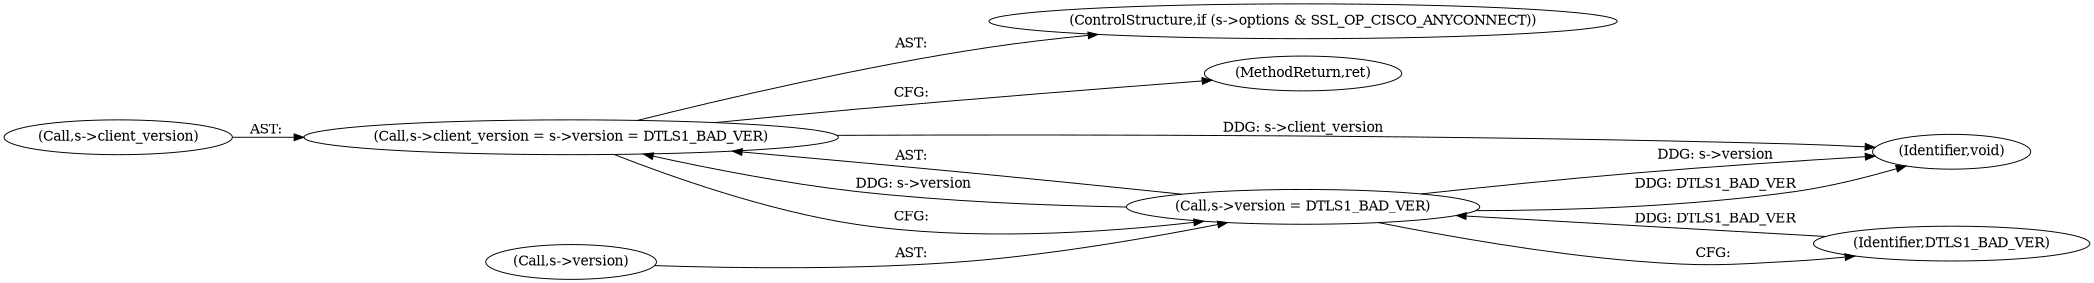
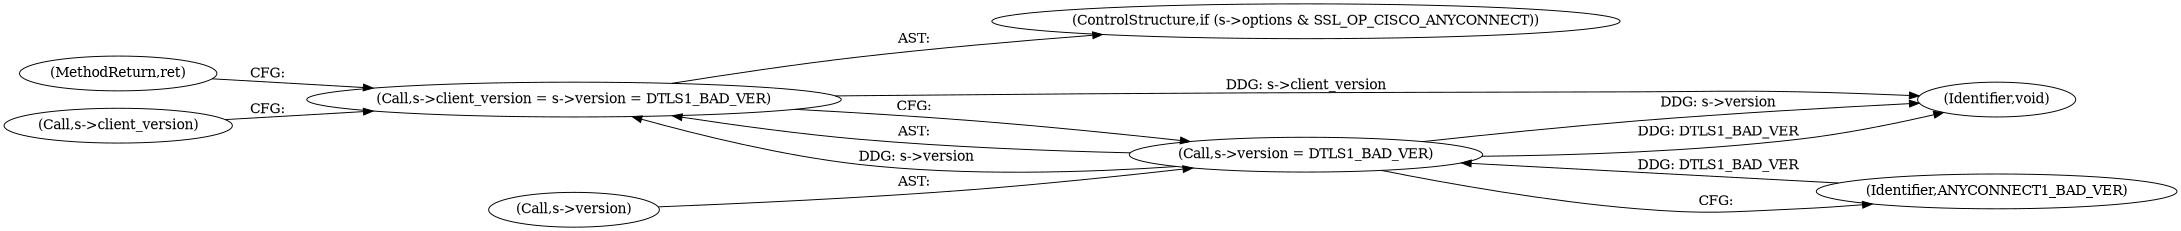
edge "(Call,s->client_version = s->version = DTLS1_BAD_VER)" -> "(MethodReturn,ret)": reversed
edge "(Call,s->client_version)" -> "(Call,s->client_version = s->version = DTLS1_BAD_VER)": label "AST: " -> "CFG: "
node "(Identifier,DTLS1_BAD_VER)": label "(Identifier,DTLS1_BAD_VER)" -> "(Identifier,ANYCONNECT1_BAD_VER)"
